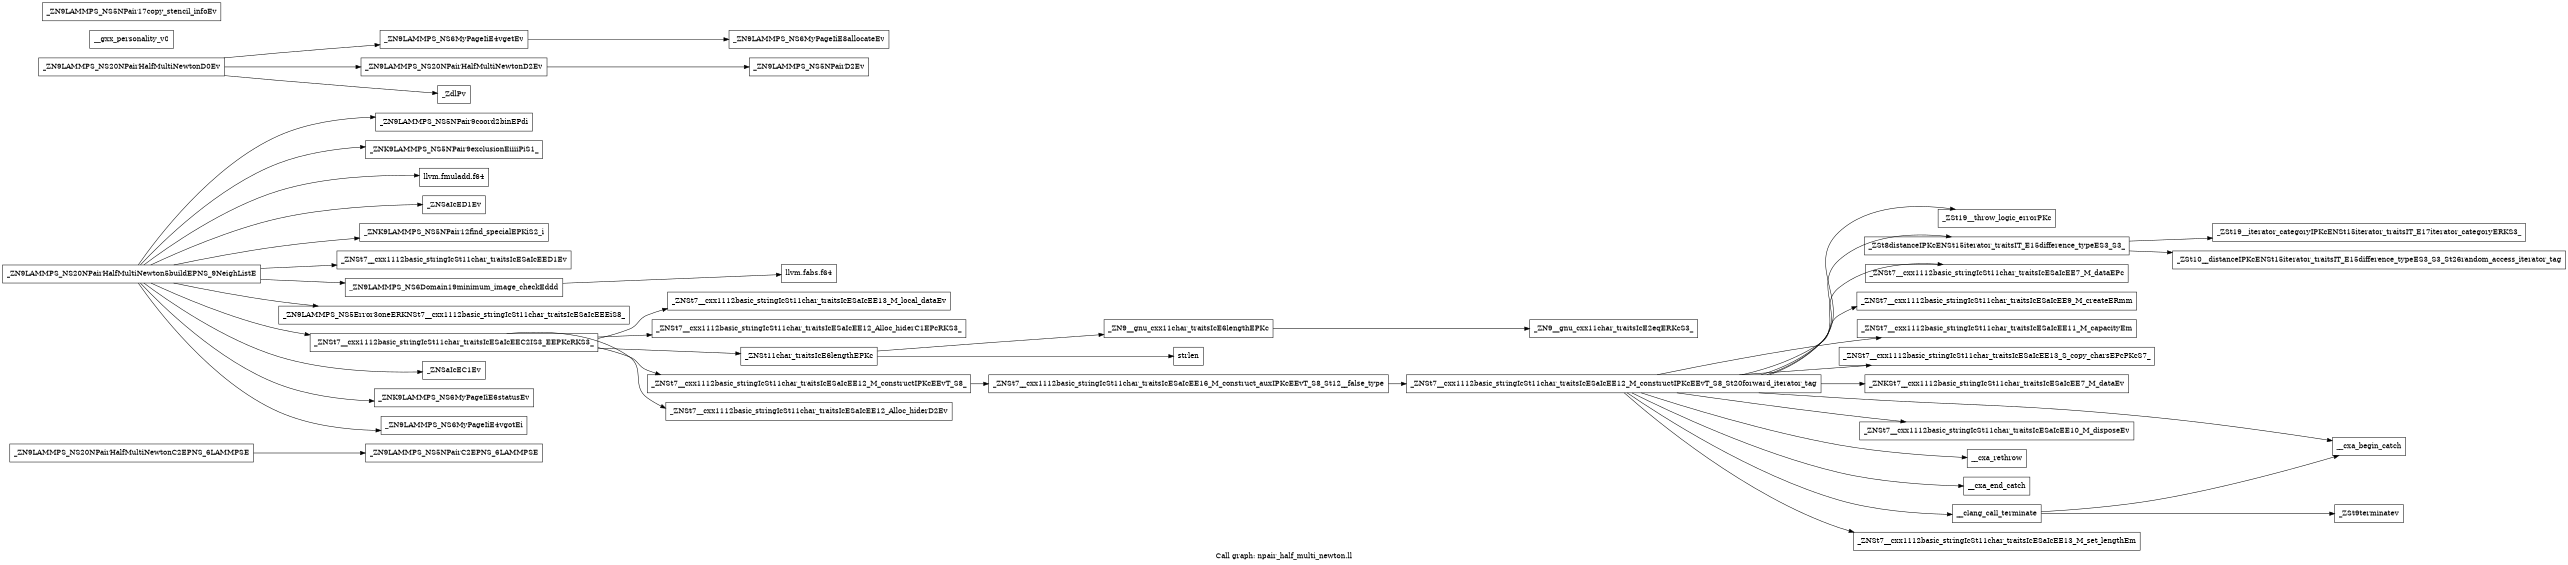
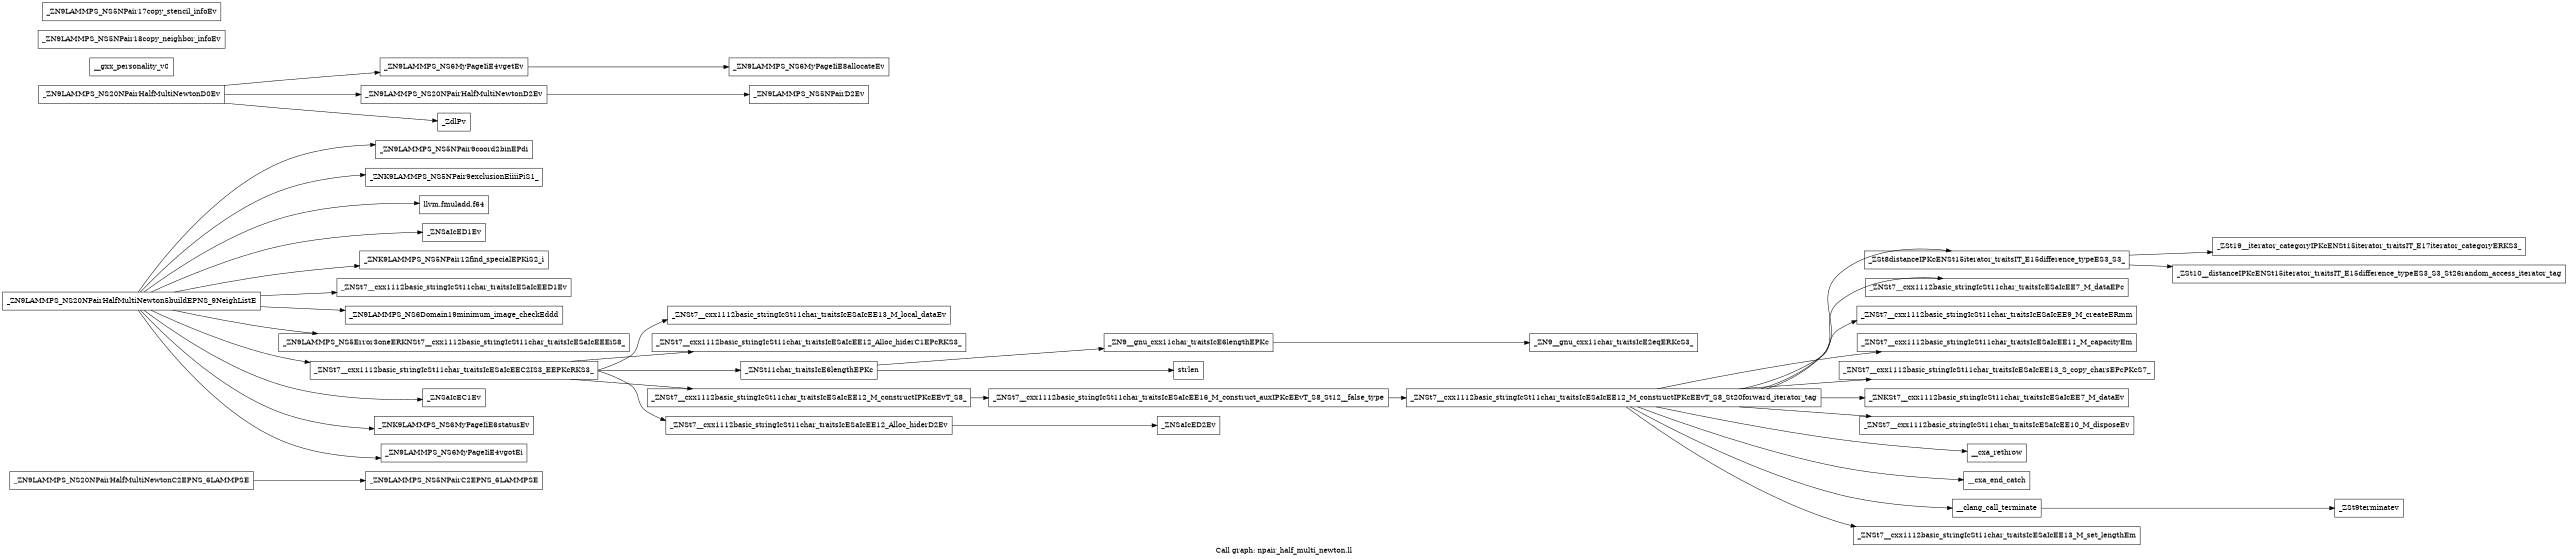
node "_ZN9LAMMPS_NS5NPair18copy_neighbor_infoEv": added
node "_ZSt19__throw_logic_errorPKc": removed
node "llvm.fabs.f64": removed
node "_ZNSaIcED2Ev": added
node "__cxa_begin_catch": removed
